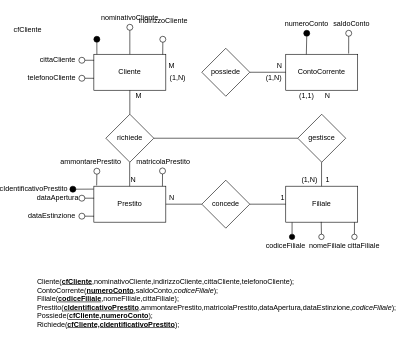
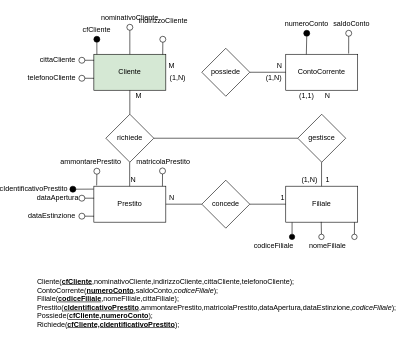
node "cfCliente": moved (28, 30) -> (97, 30)
node "Cliente": fillcolor #ffffff -> #d5e8d4
node "codiceFiliale": moved (286, 246) -> (274, 246)
node "cittaFiliale": removed
